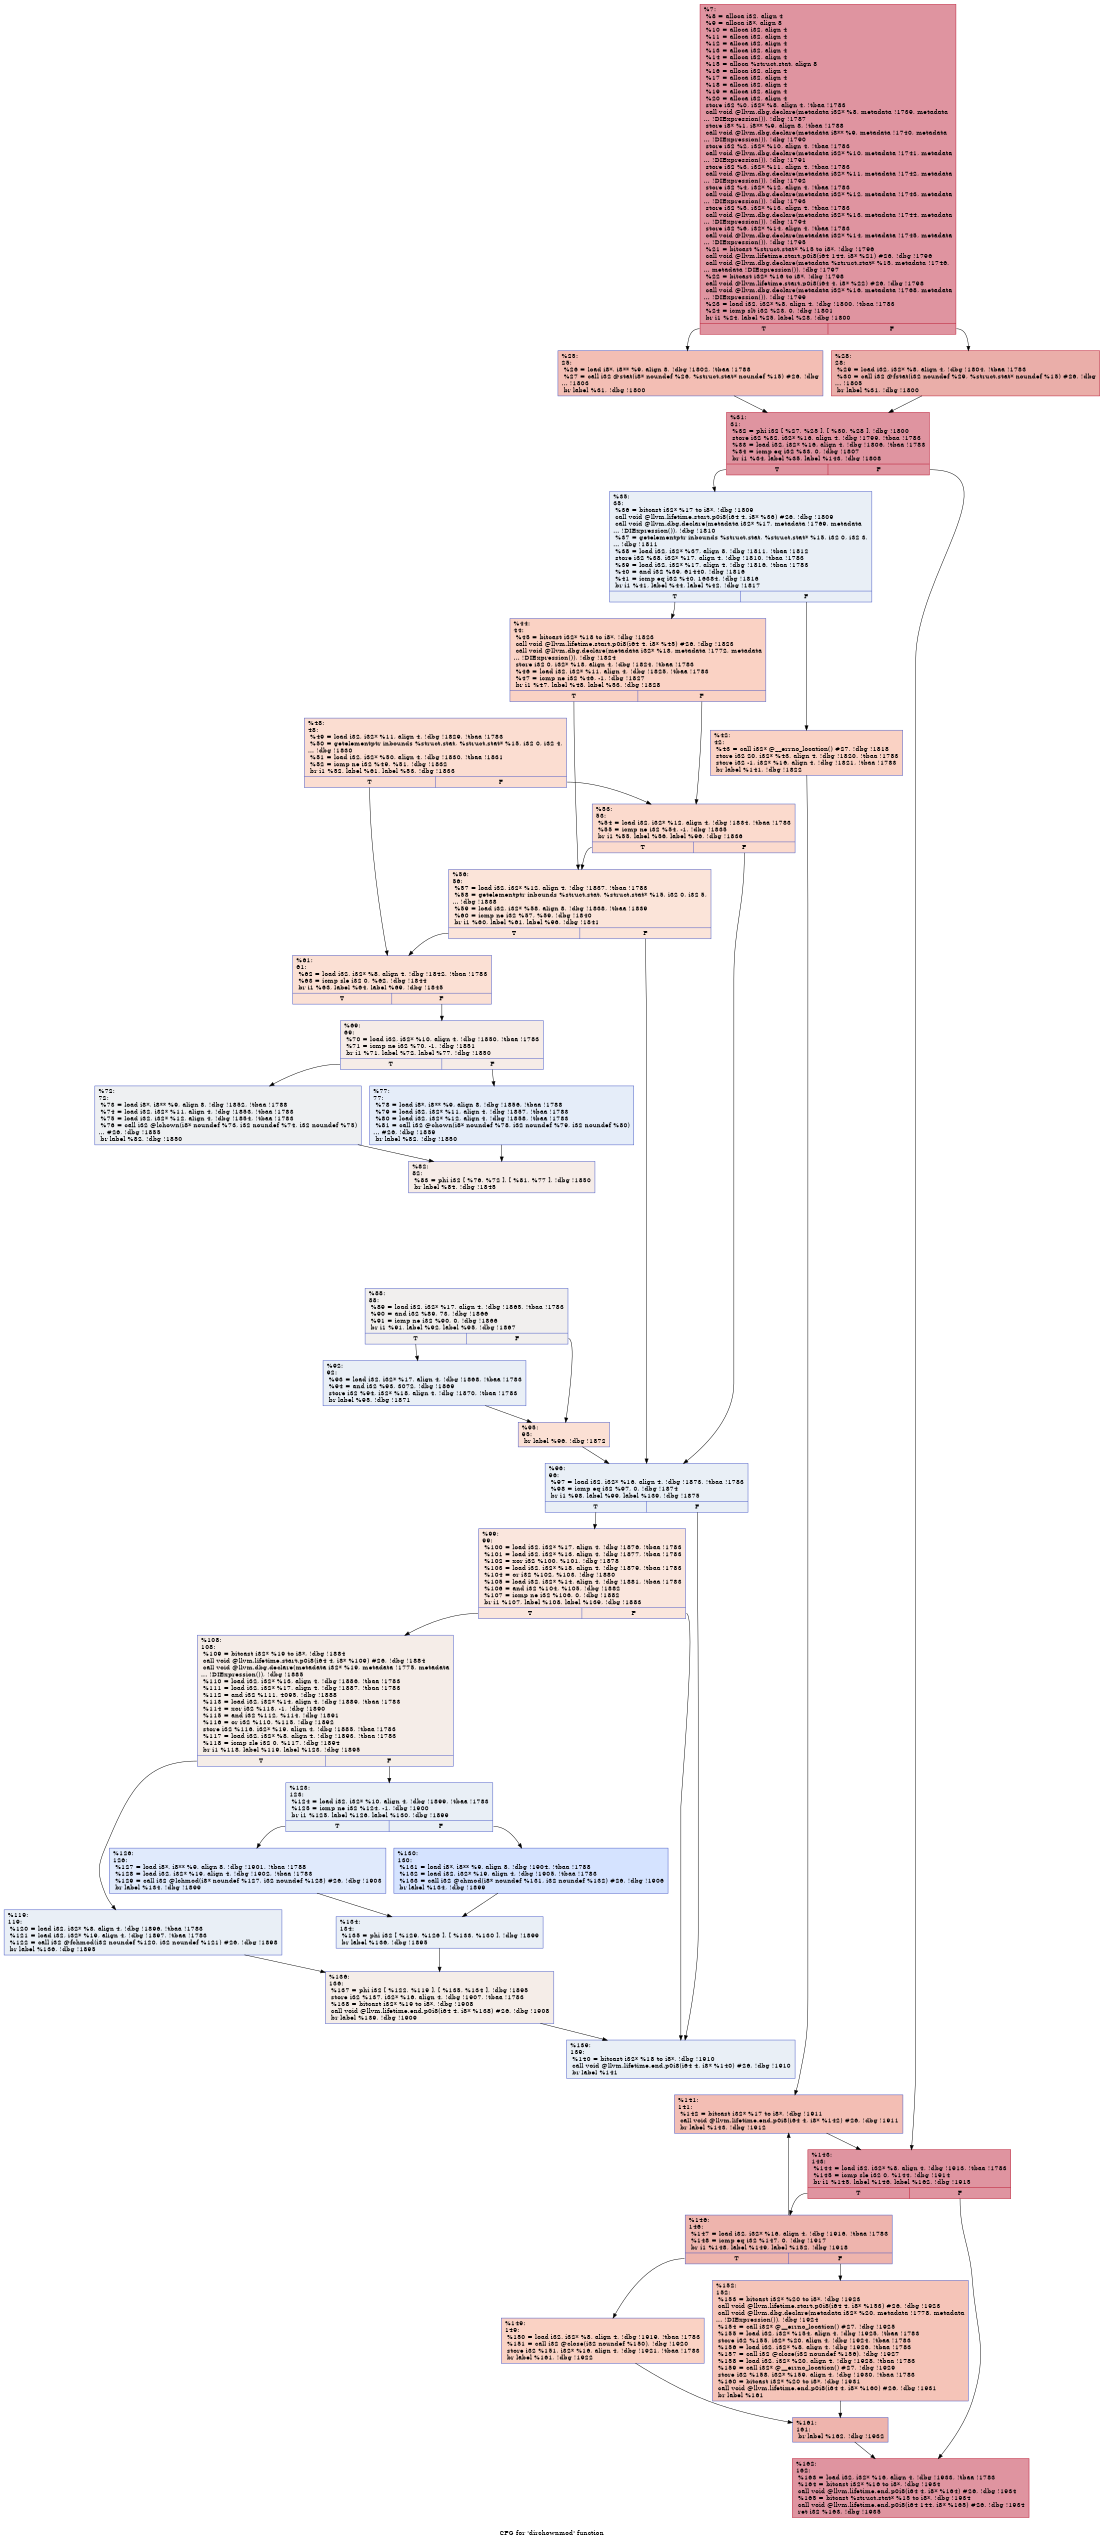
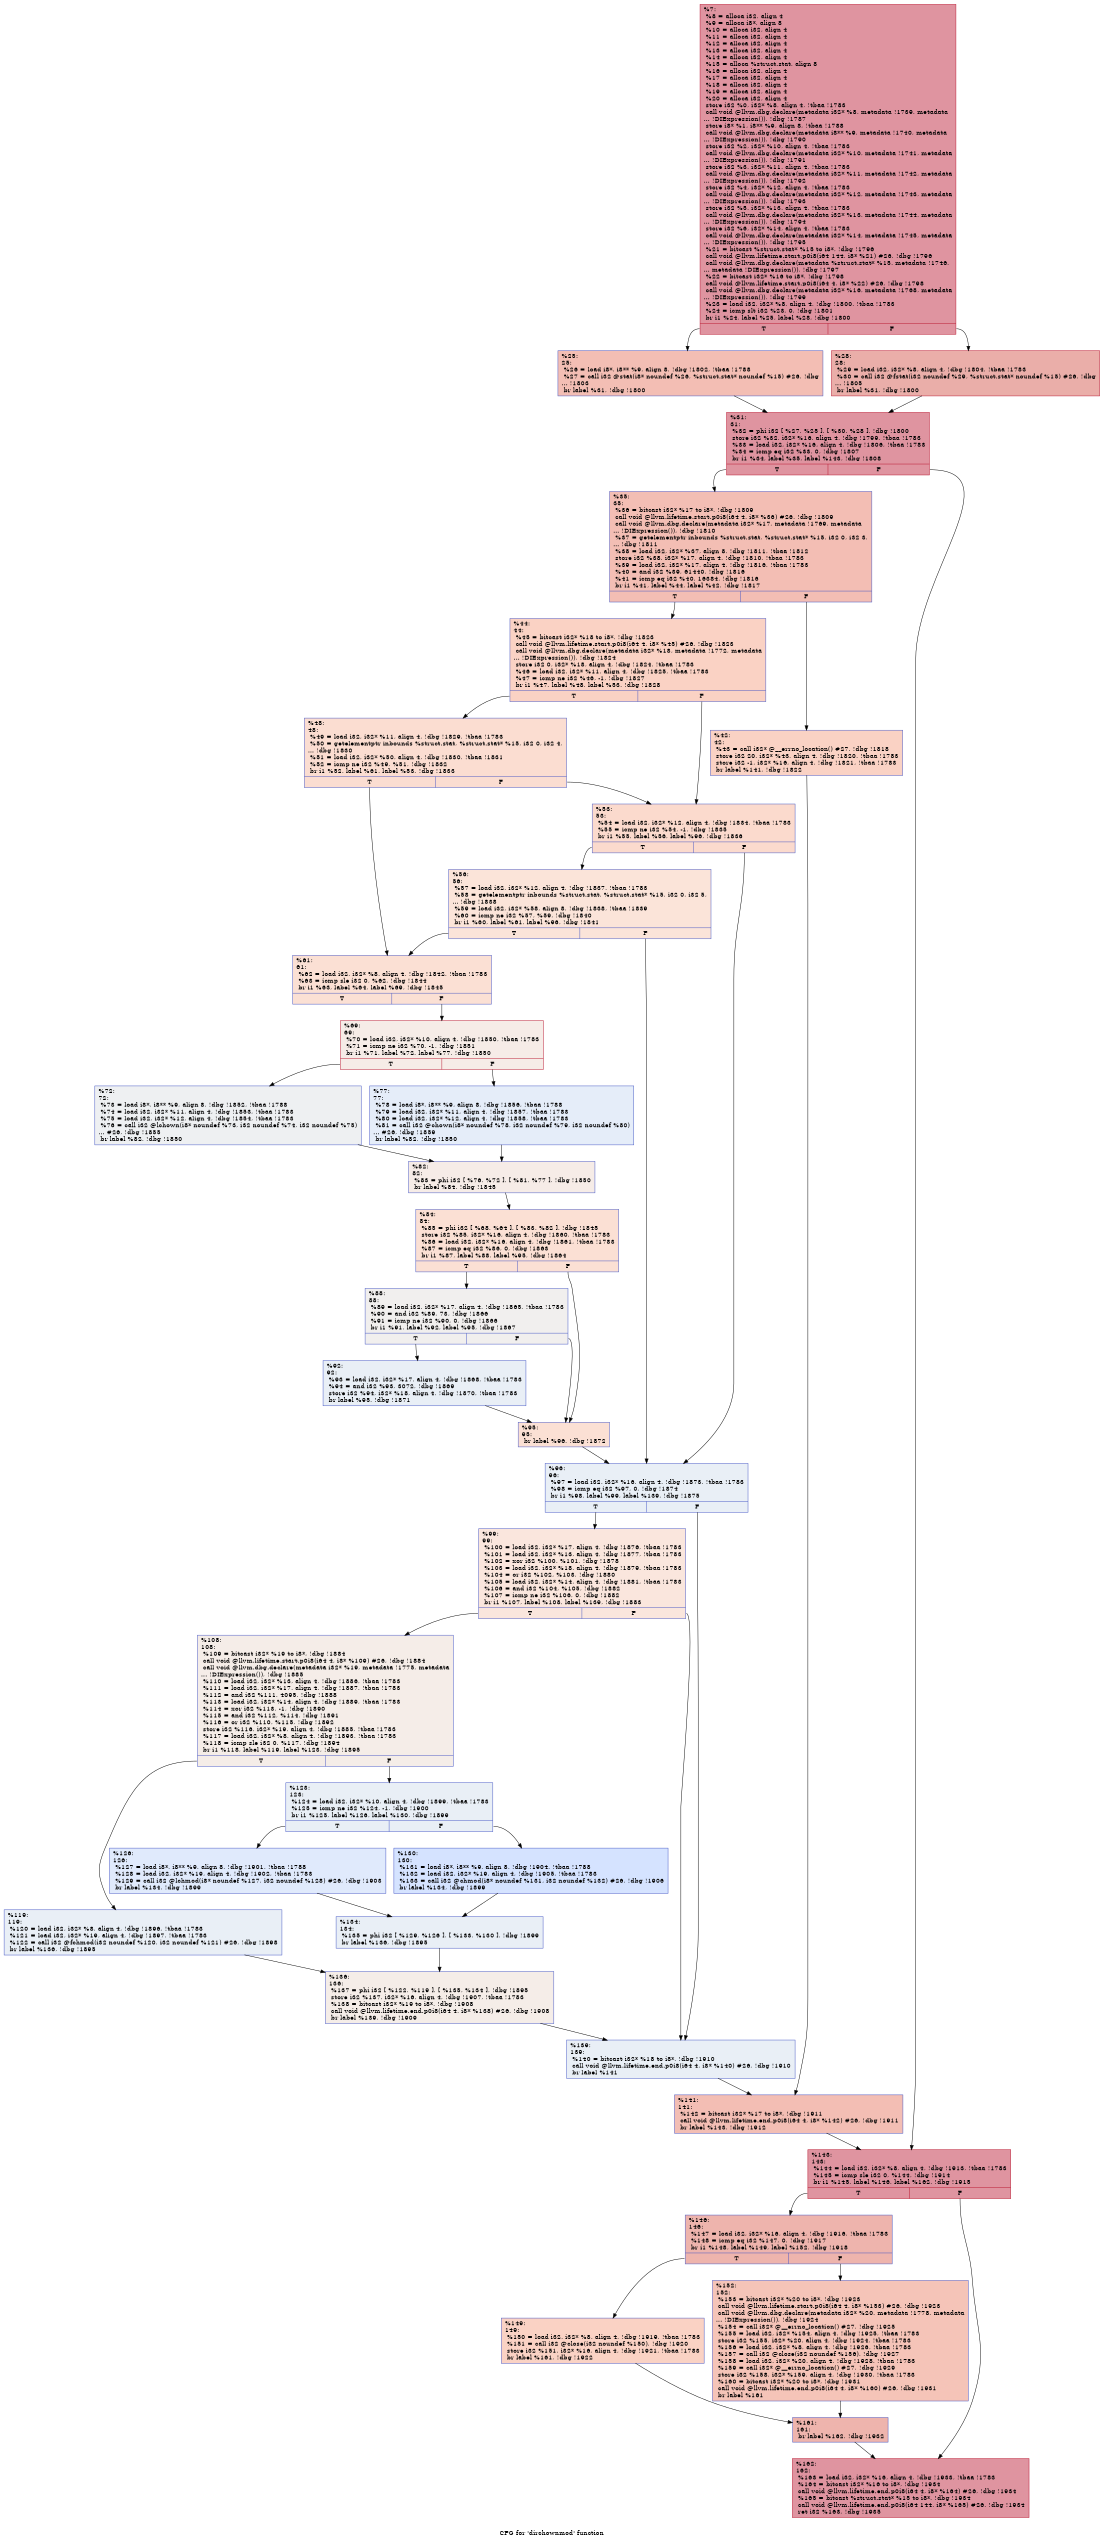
node "%35:": fillcolor #cedaeb70 -> #e36c5570
edge "%44:" -> "%56:": now "%44:" -> "%48:"
node "%69:": color #3d50c3ff -> #b70d28ff
node "%84:": added
edge "%146:" -> "%141:": now "%139:" -> "%141:"
